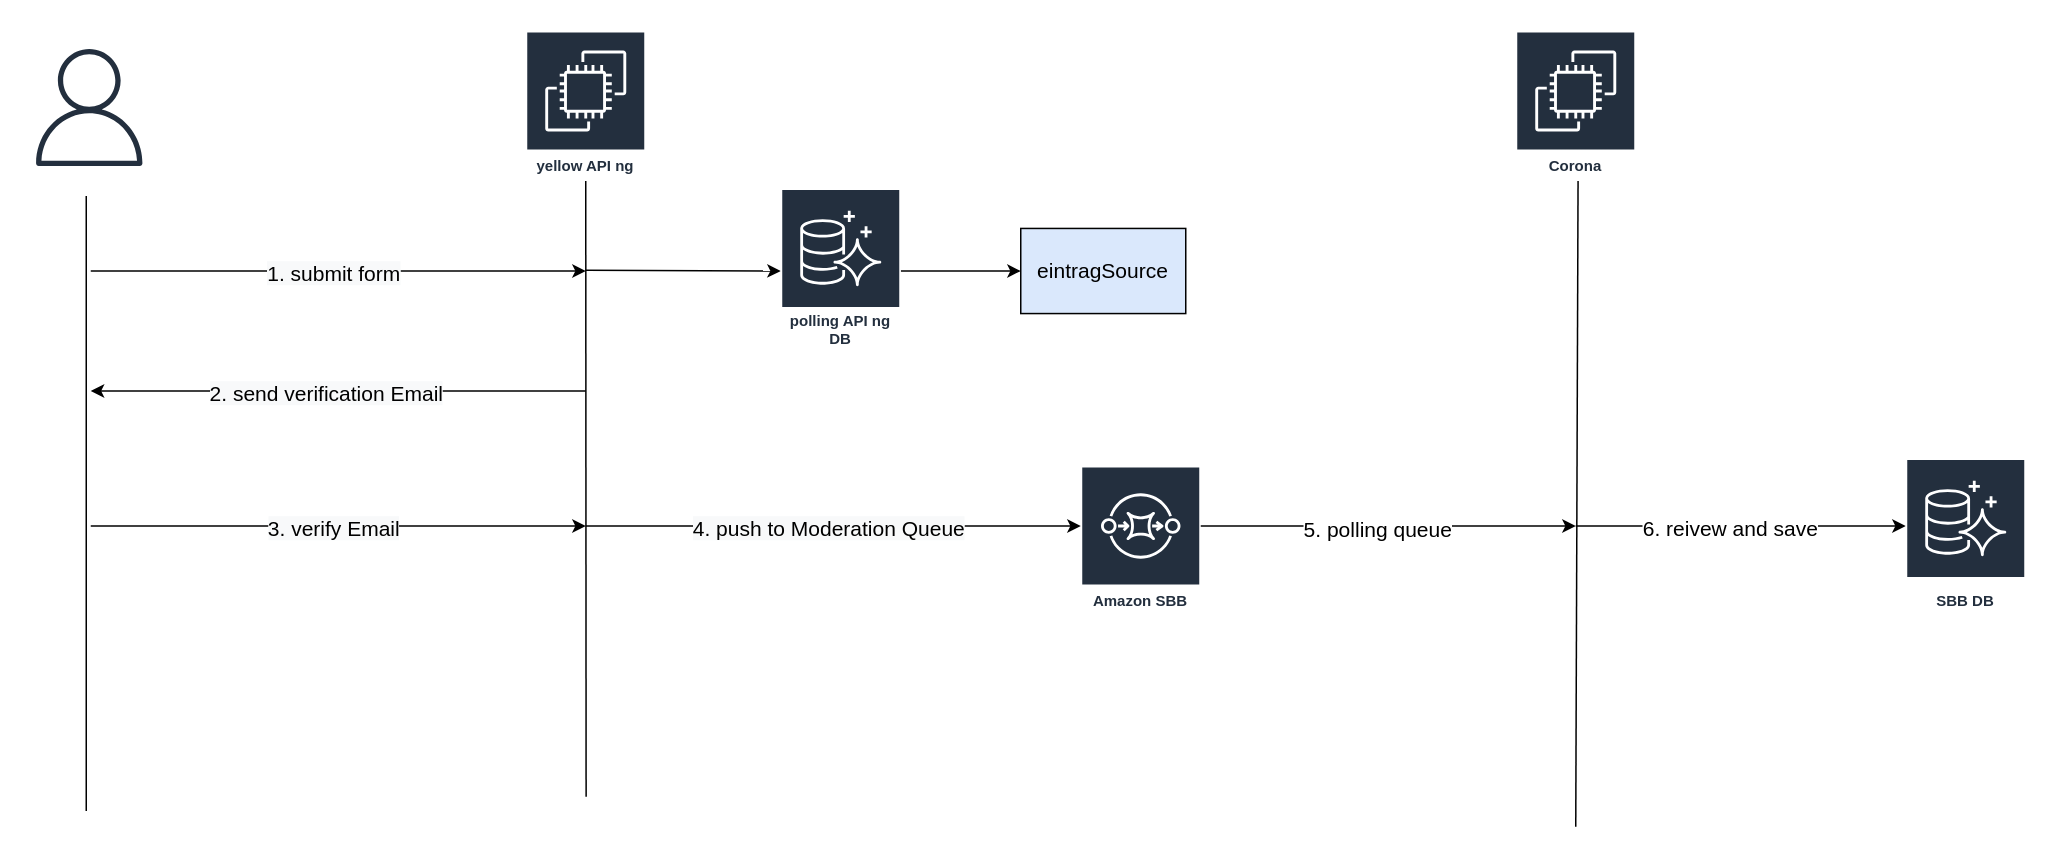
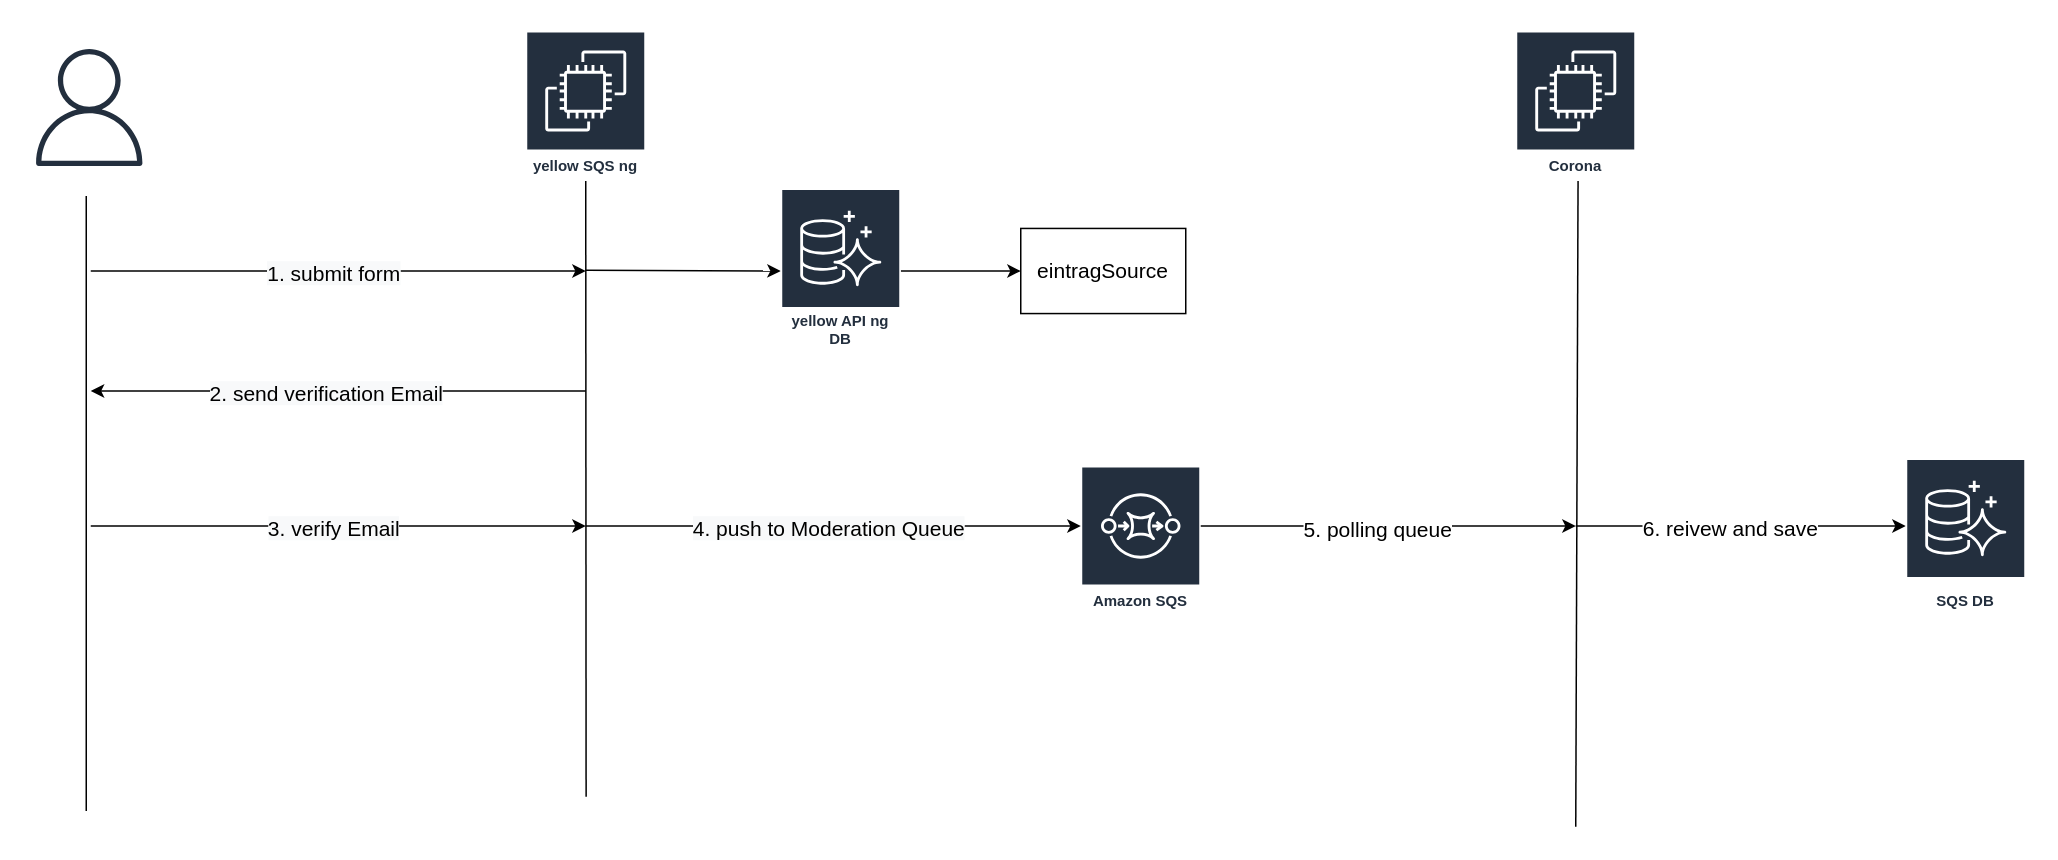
node "yellow API ng": label "yellow API ng" -> "yellow SQS ng"
node "eintragSource": fillcolor #dae8fc -> #ffffff
node "polling API ng DB": label "polling API ng DB" -> "yellow API ng DB"
node "Amazon SBB": label "Amazon SBB" -> "Amazon SQS"
node "SBB DB": label "SBB DB" -> "SQS DB"
